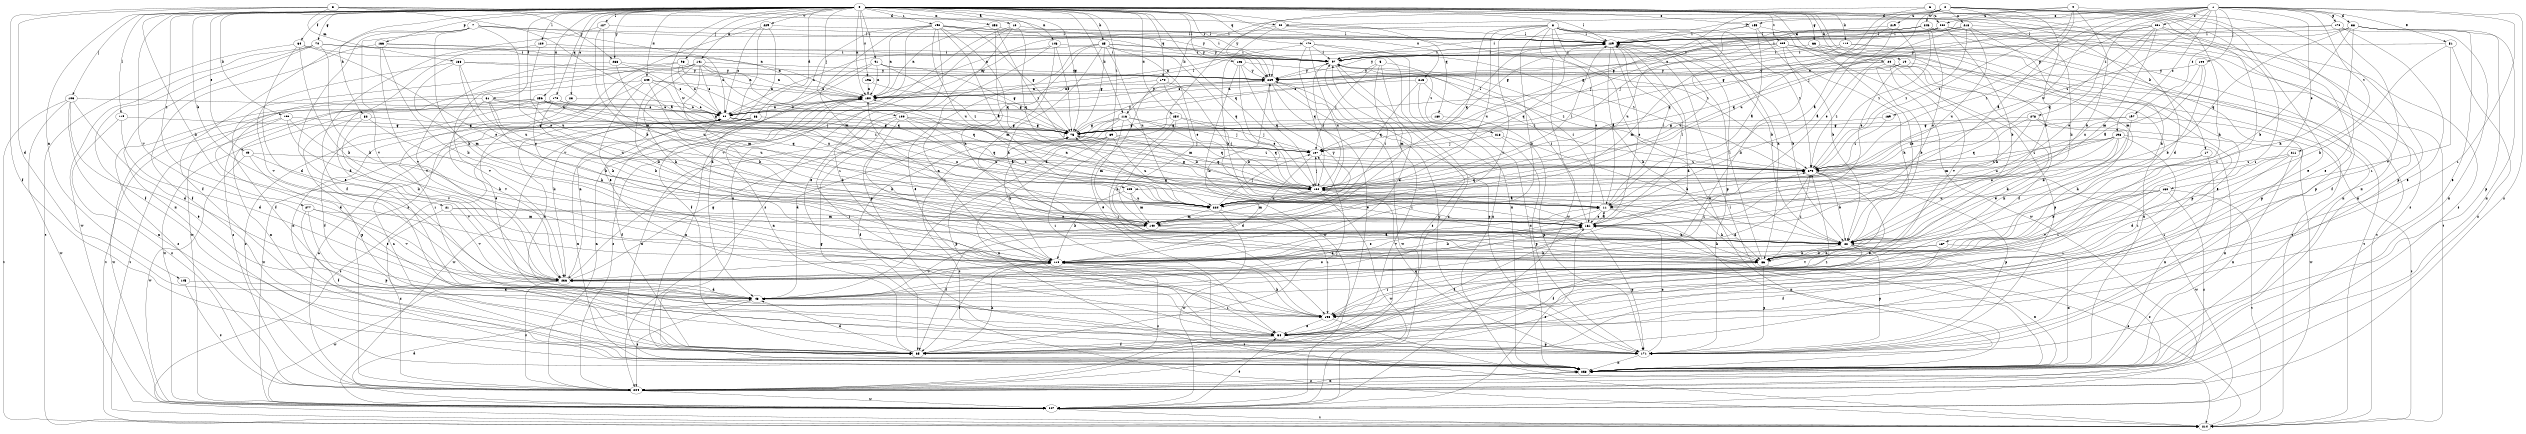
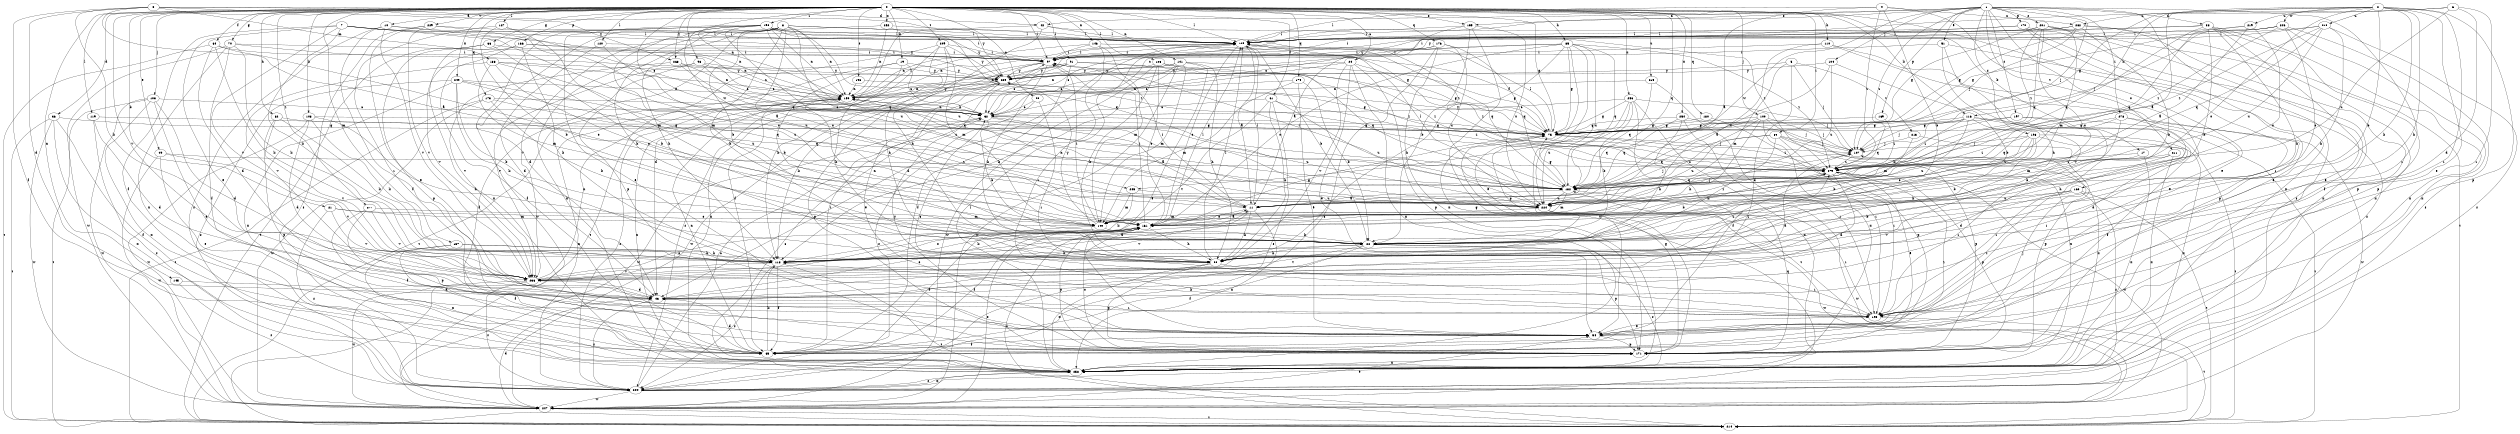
edge "215" -> "279": now "224" -> "279"
edge "125" -> "86": added, label "h"
